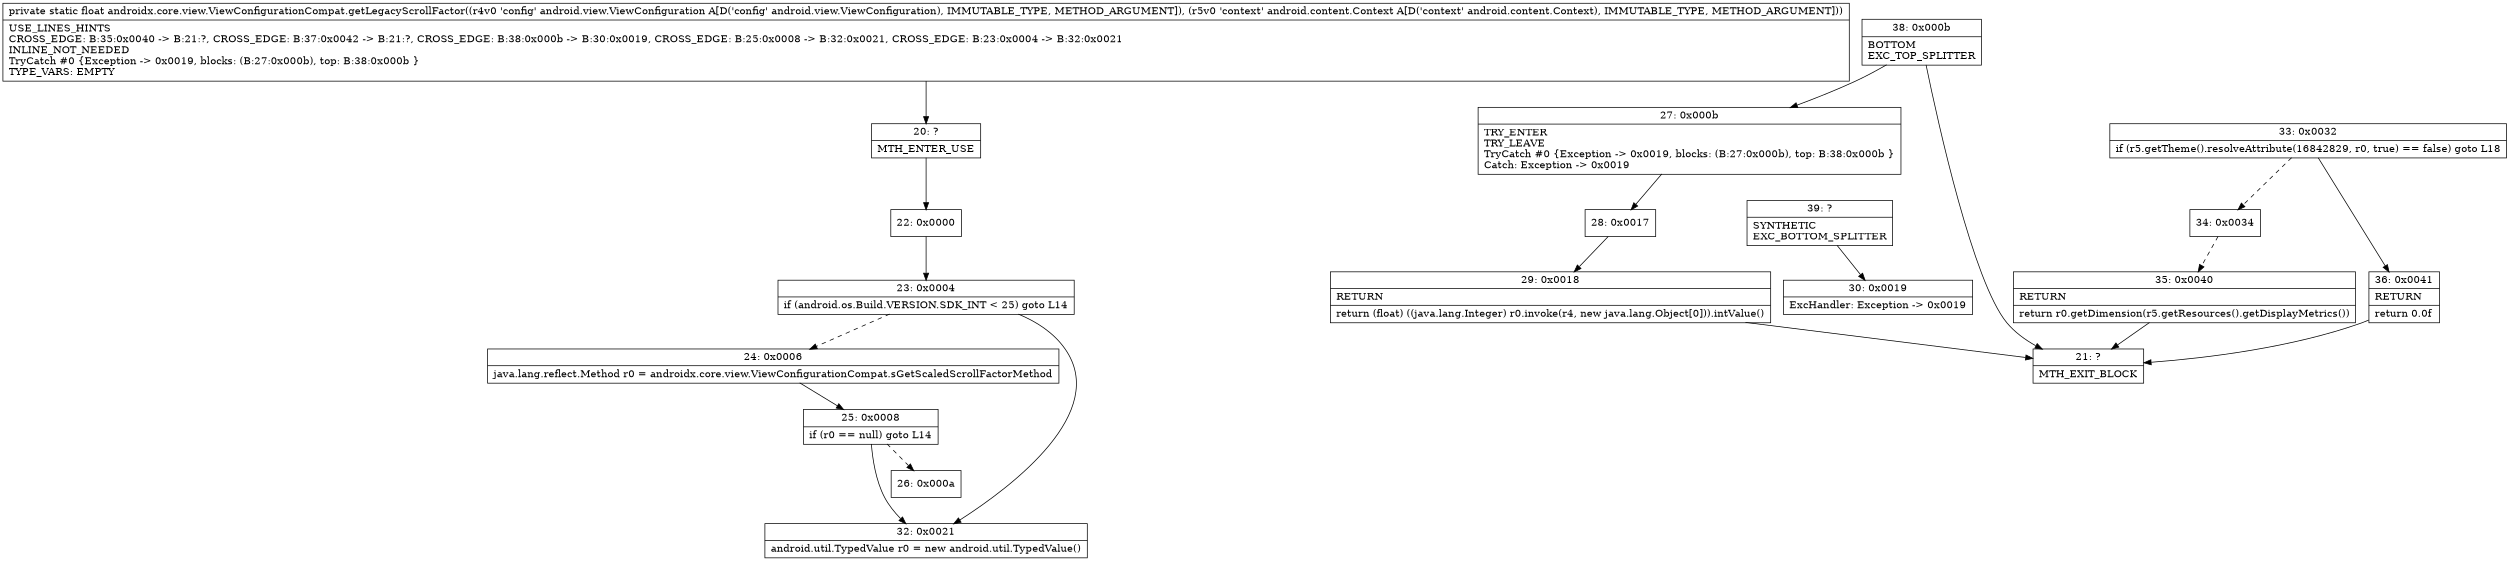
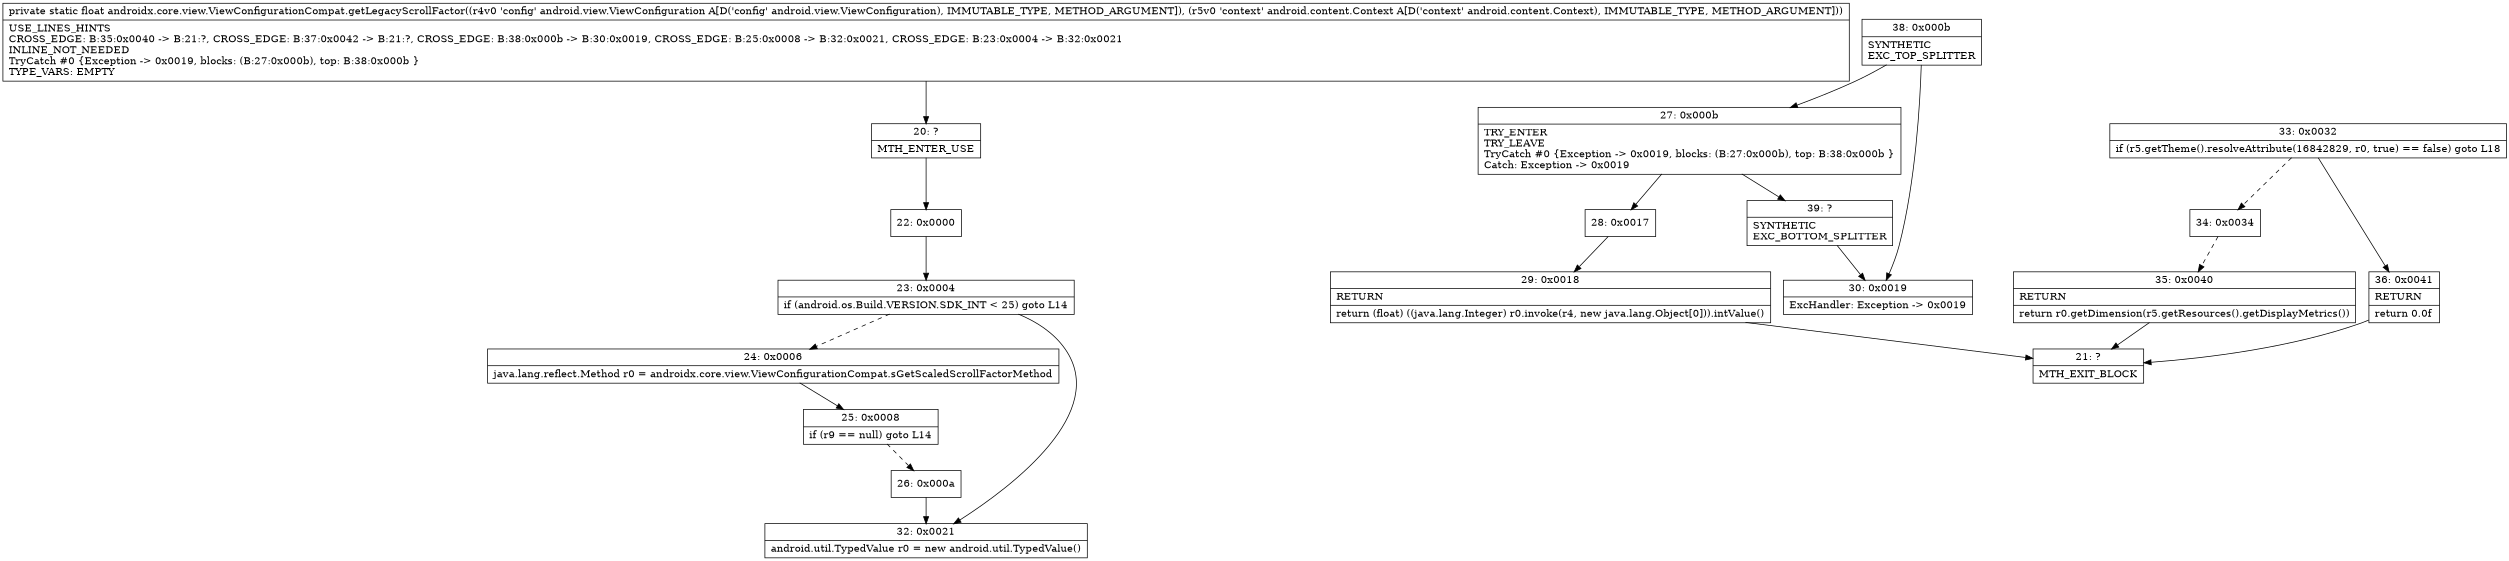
node "38: 0x000b": text "BOTTOM" -> "SYNTHETIC"
edge "27: 0x000b" -> "39: ?": added
edge "38: 0x000b" -> "21: ?": now "38: 0x000b" -> "30: 0x0019"
node "25: 0x0008": text "if (r0 == null) goto L14" -> "if (r9 == null) goto L14"
edge "25: 0x0008" -> "32: 0x0021": now "26: 0x000a" -> "32: 0x0021"
